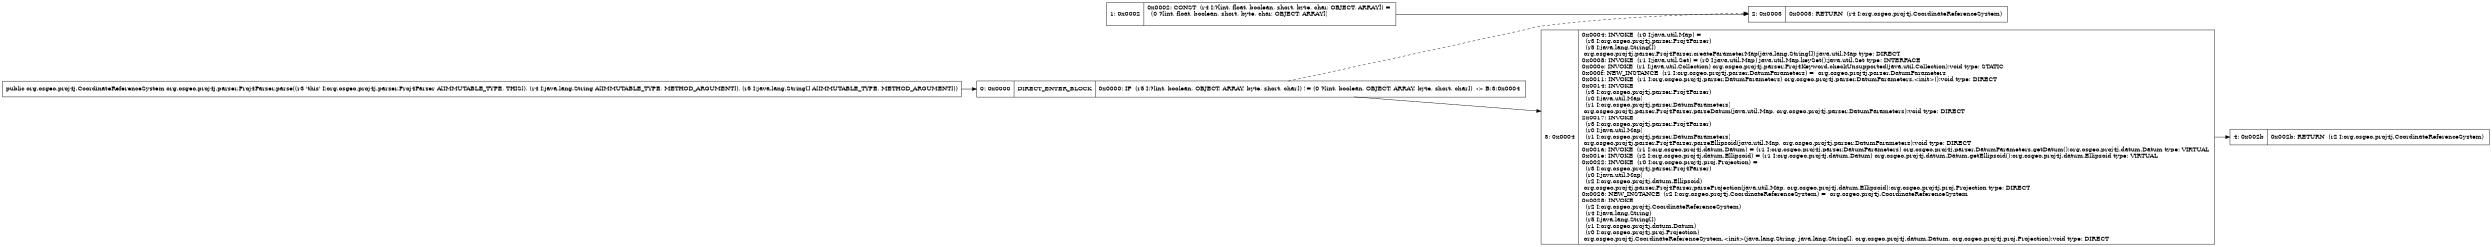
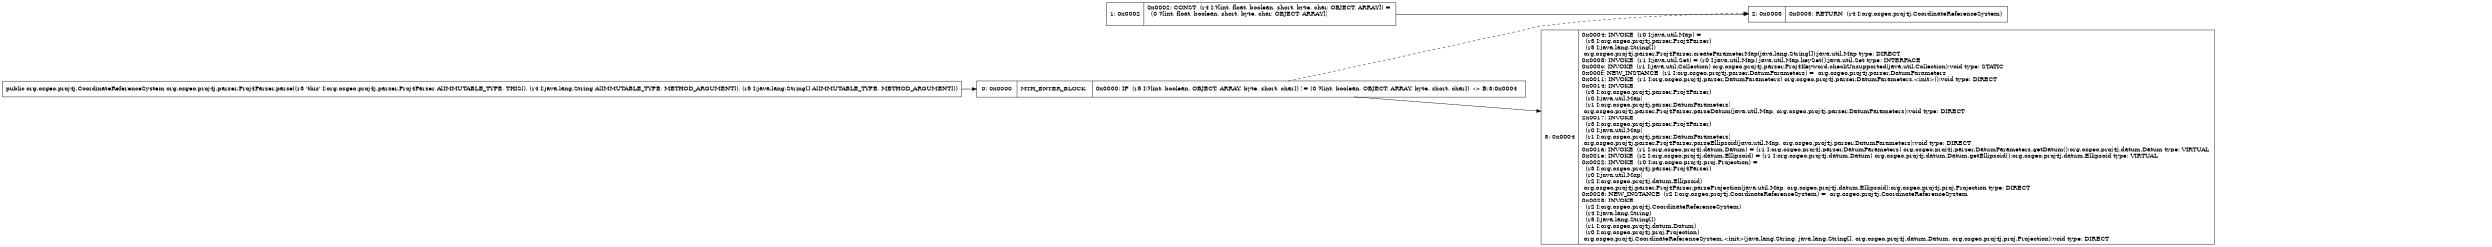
node "0: 0x0000": text "DIRECT_ENTER_BLOCK" -> "MTH_ENTER_BLOCK"
node "4: 0x002b": removed
